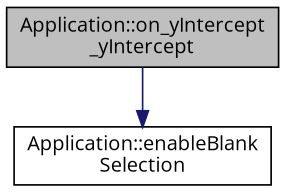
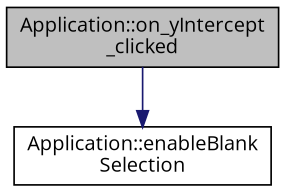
node "Application::on_yIntercept _yIntercept": label "Application::on_yIntercept _yIntercept" -> "Application::on_yIntercept _clicked"
